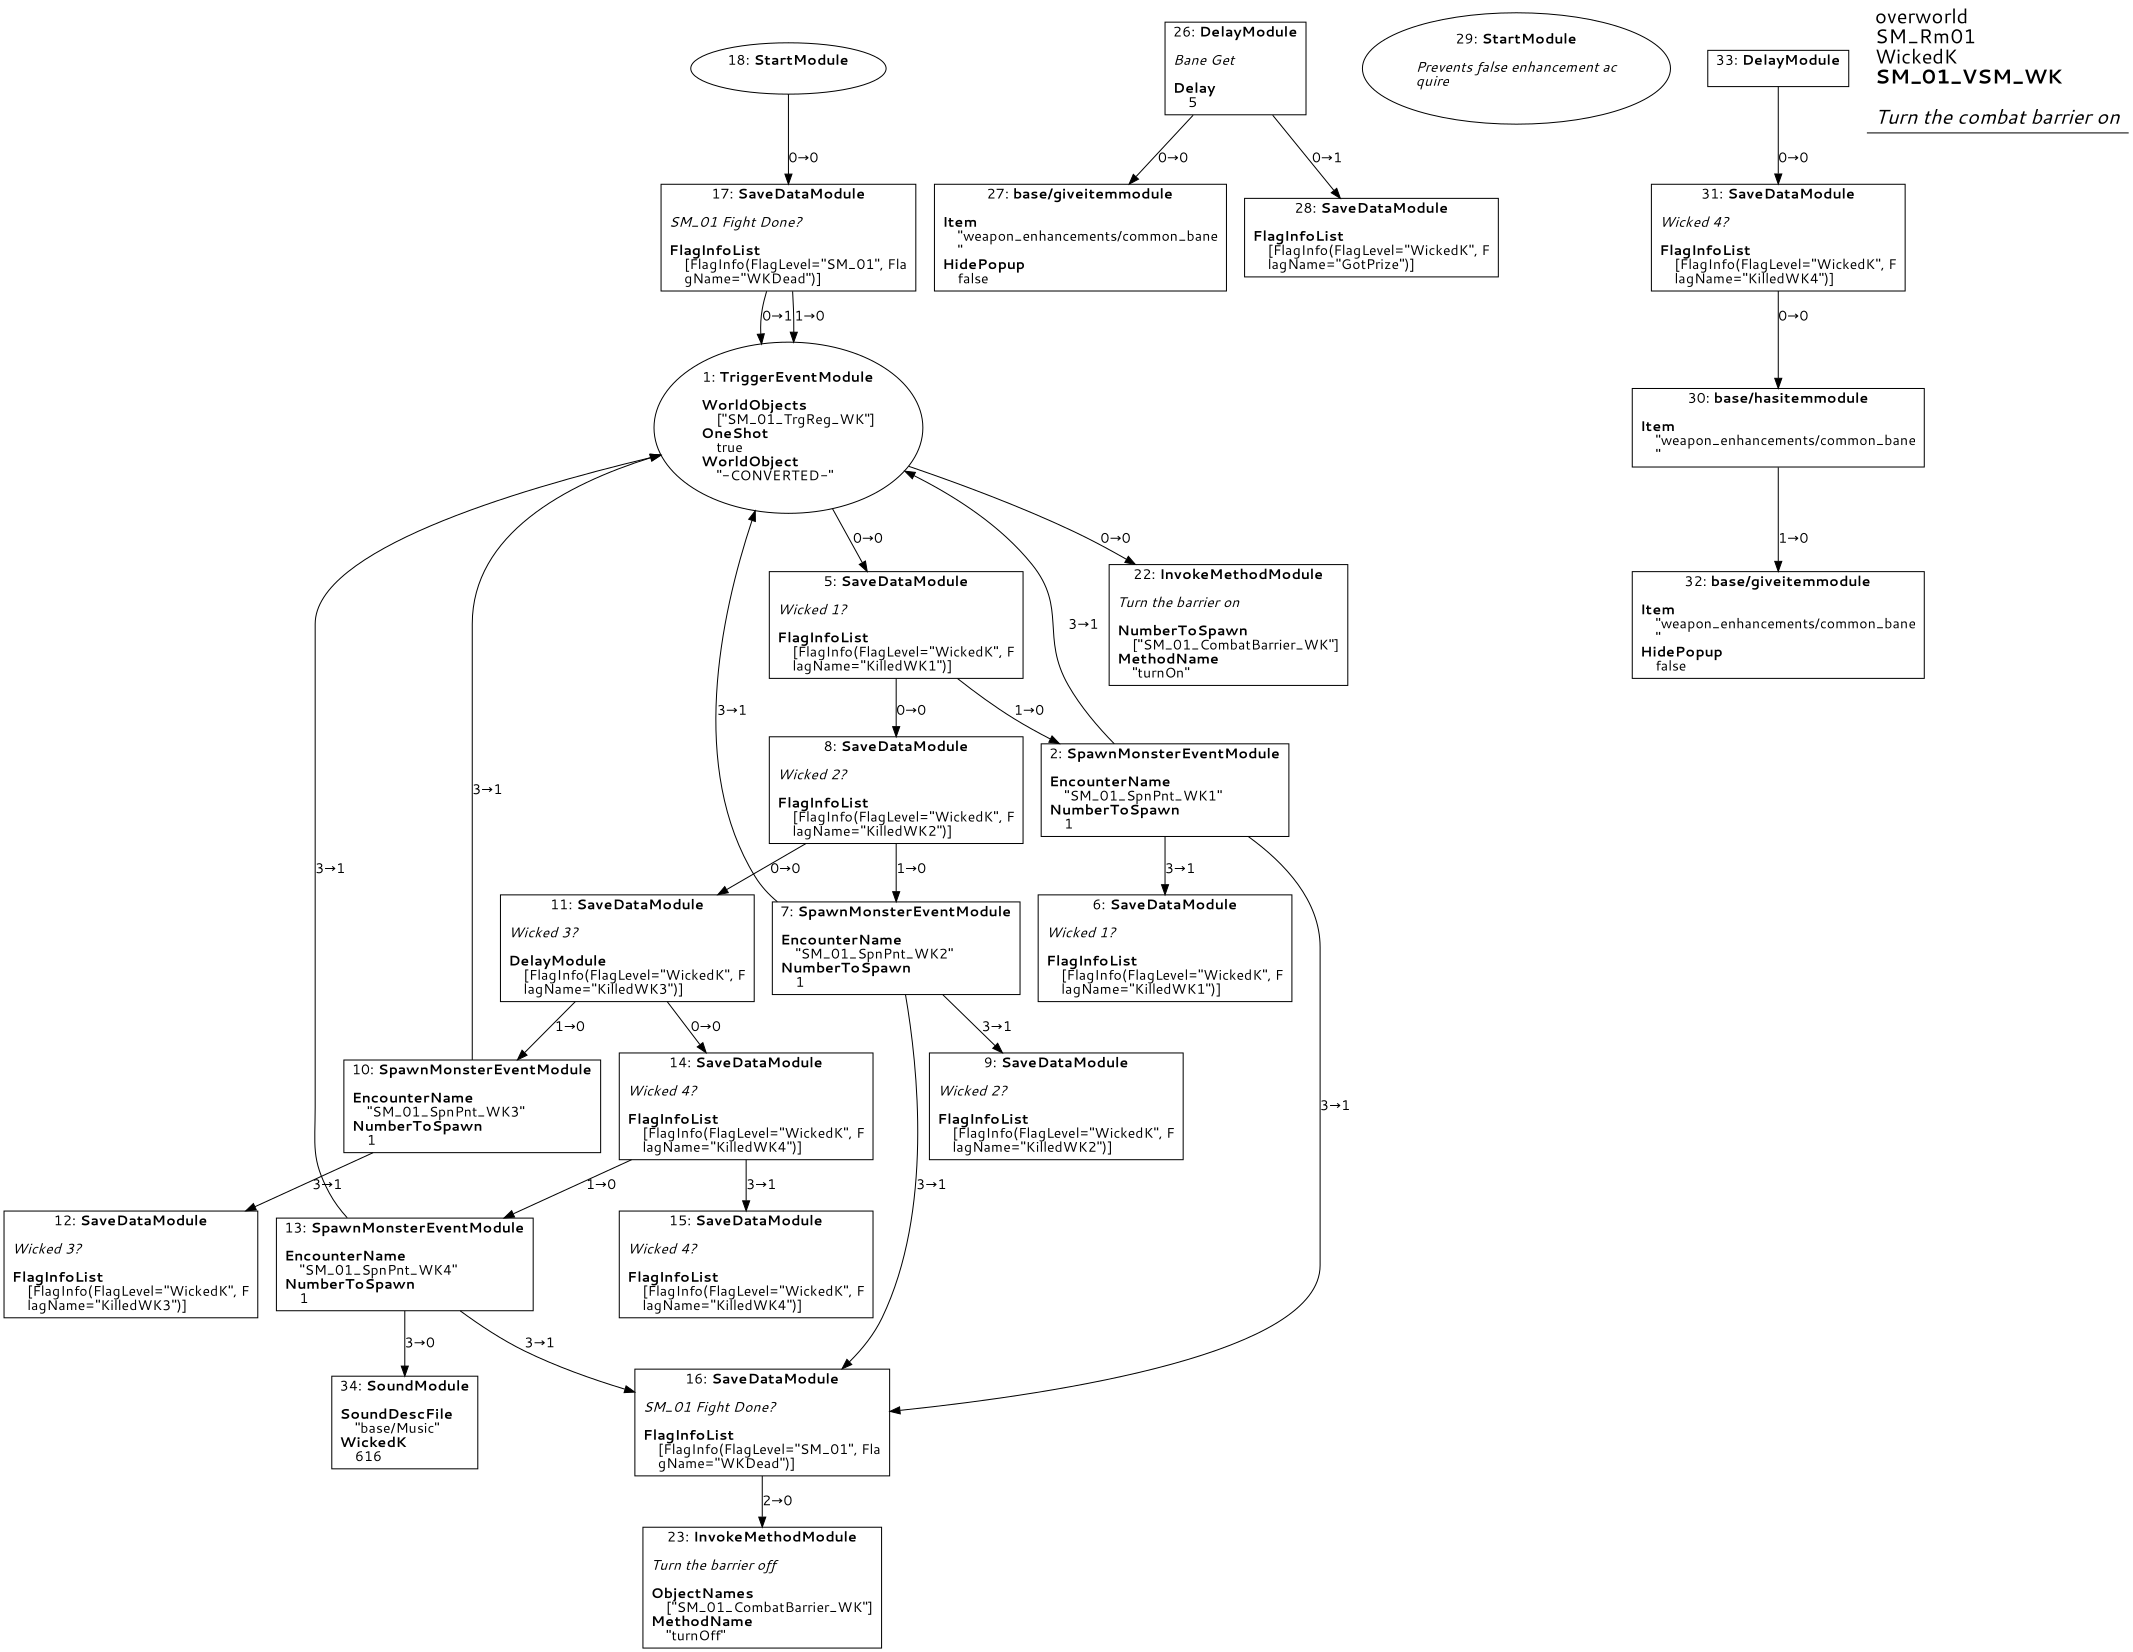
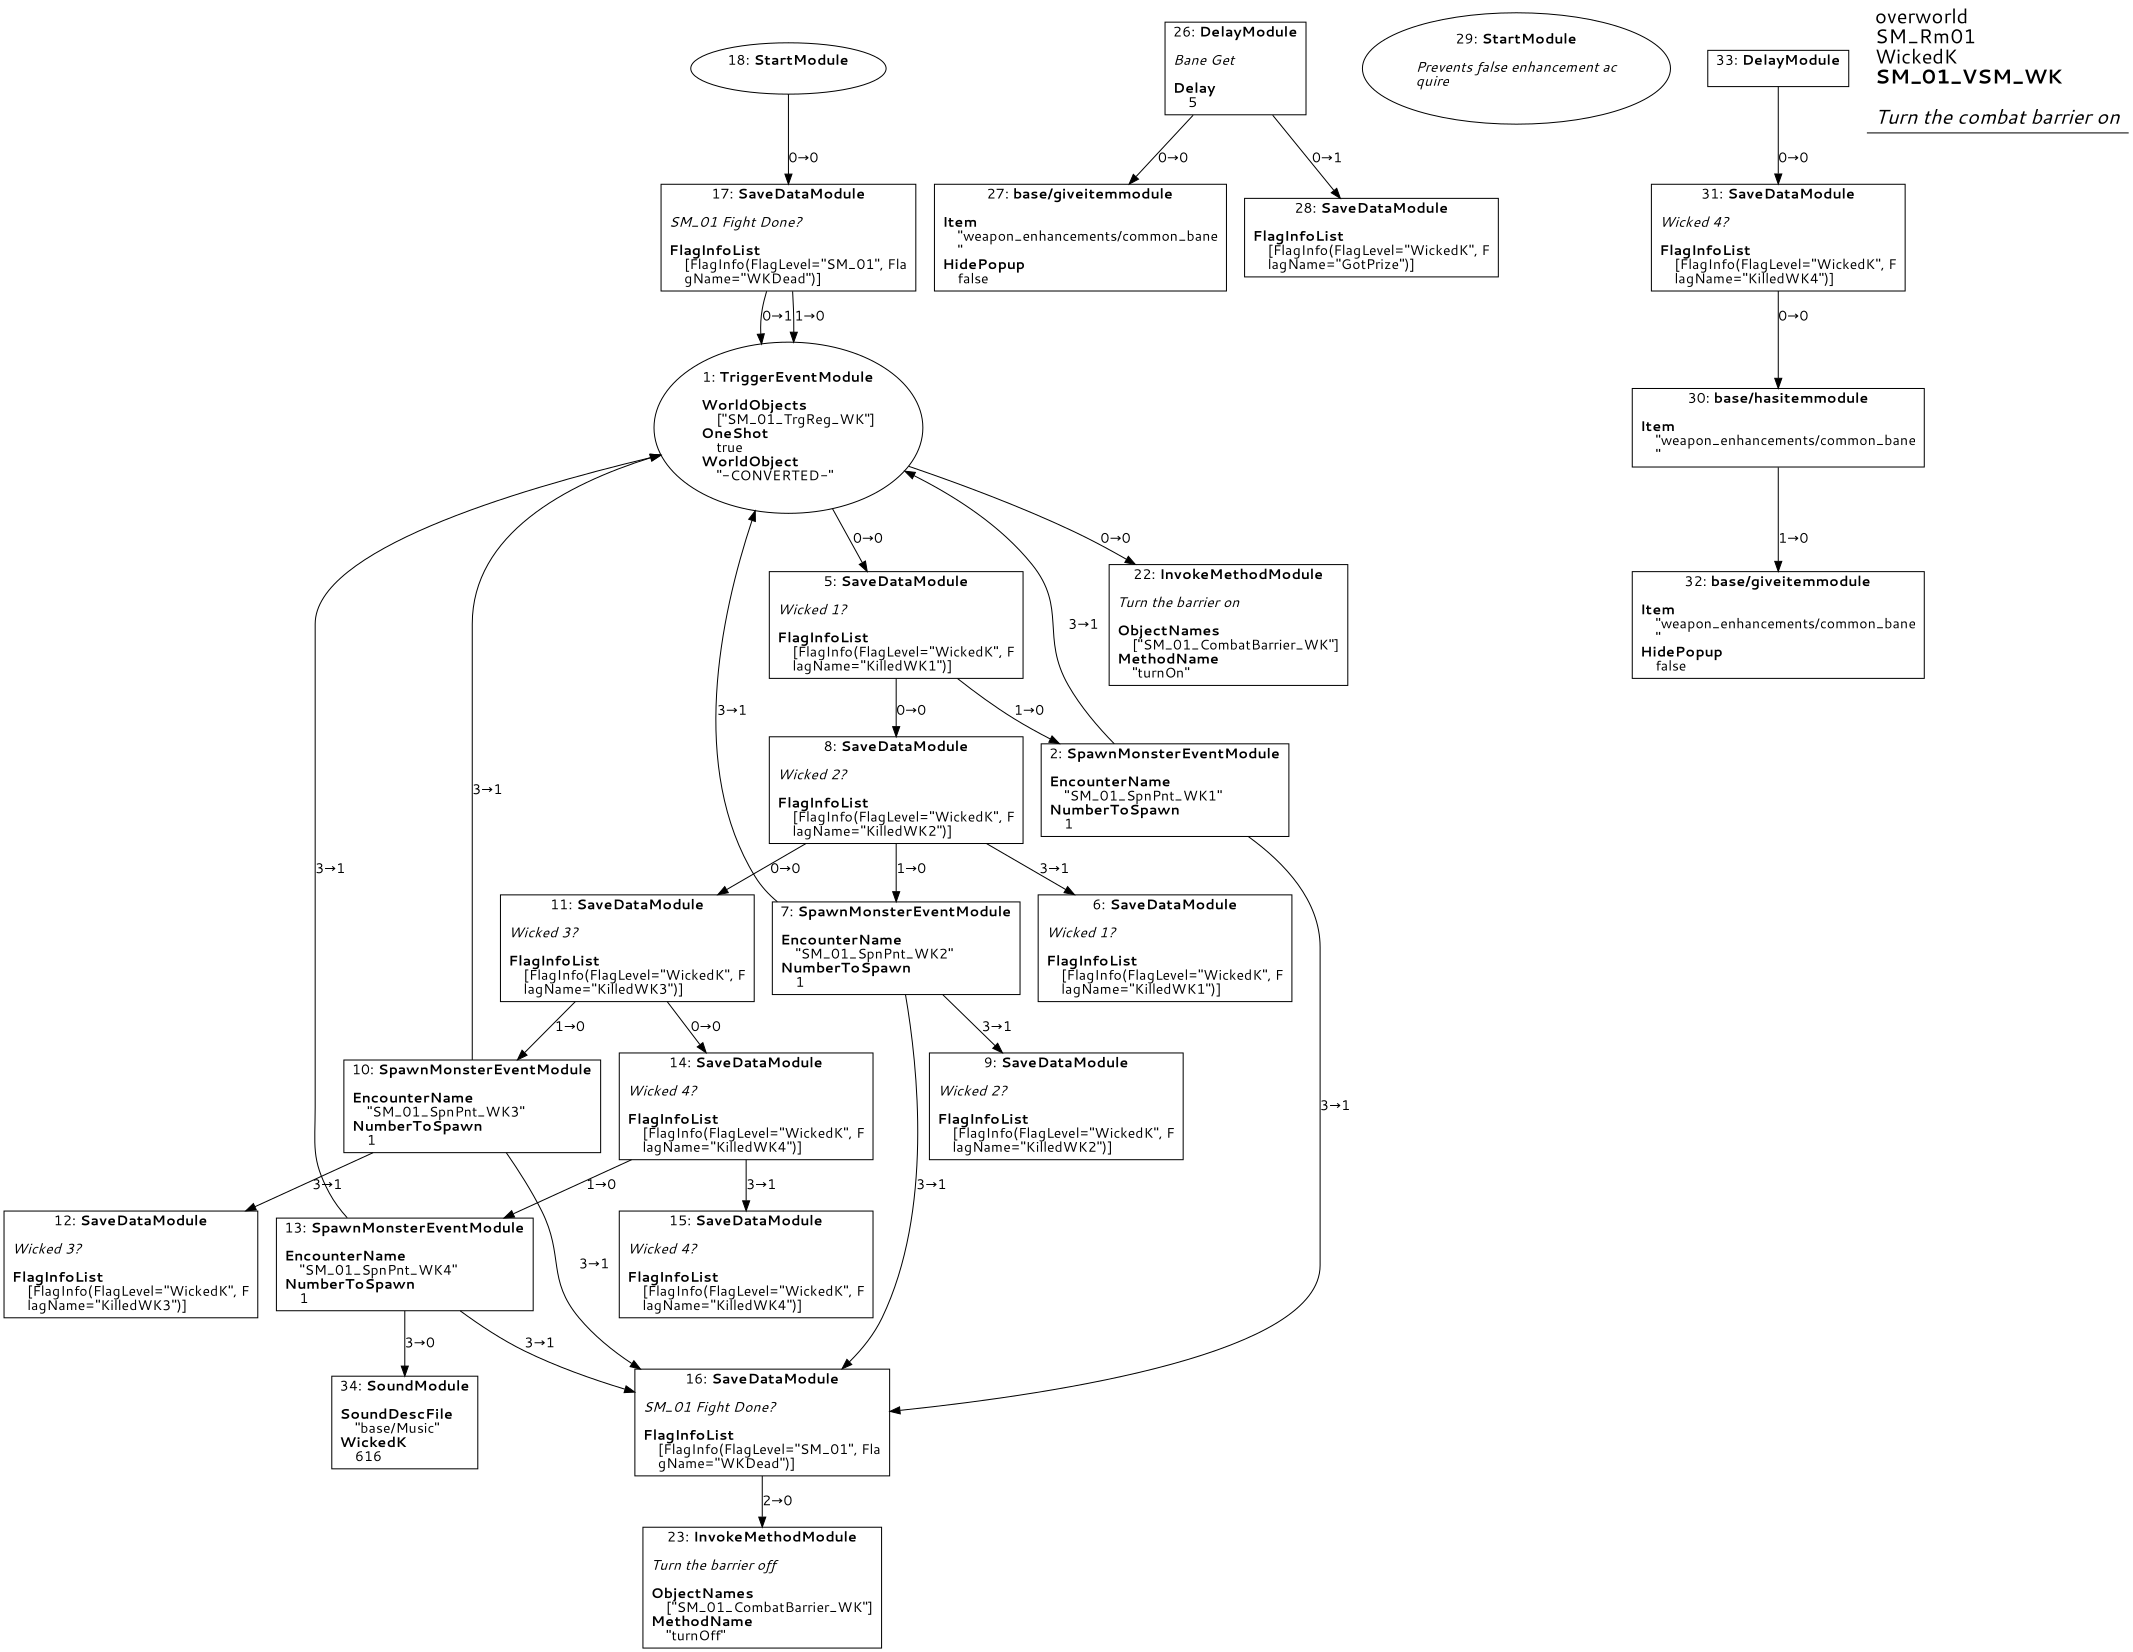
node "22:": text "NumberToSpawn" -> "ObjectNames"
edge "2:" -> "6:": now "8:" -> "6:"
node "11:": text "DelayModule" -> "FlagInfoList"
edge "10:" -> "16:": added, label "3→1"
